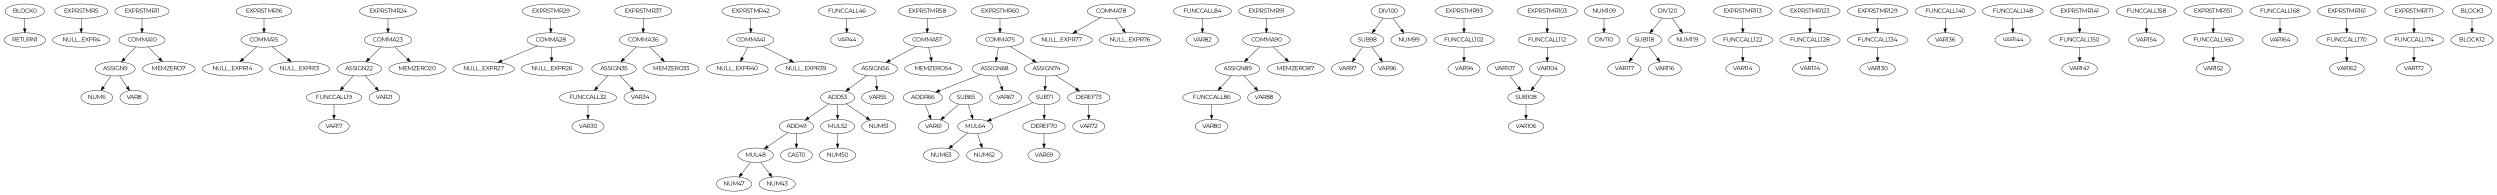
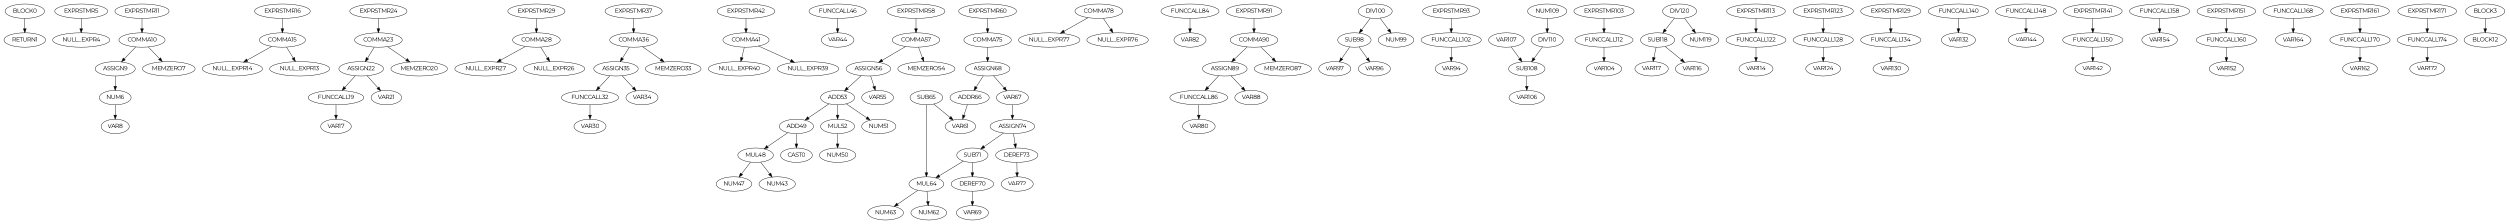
node "VAR136": label "VAR136" -> "VAR132"
edge "COMMA75" -> "ASSIGN74": now "VAR67" -> "ASSIGN74"
edge "ASSIGN9" -> "VAR8": now "NUM6" -> "VAR8"
edge "VAR104" -> "SUB108": now "DIV110" -> "SUB108"
